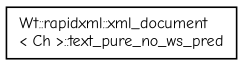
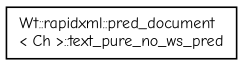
node "Wt::rapidxml::xml_document < Ch >::text_pure_no_ws_pred": label "Wt::rapidxml::xml_document < Ch >::text_pure_no_ws_pred" -> "Wt::rapidxml::pred_document < Ch >::text_pure_no_ws_pred"
